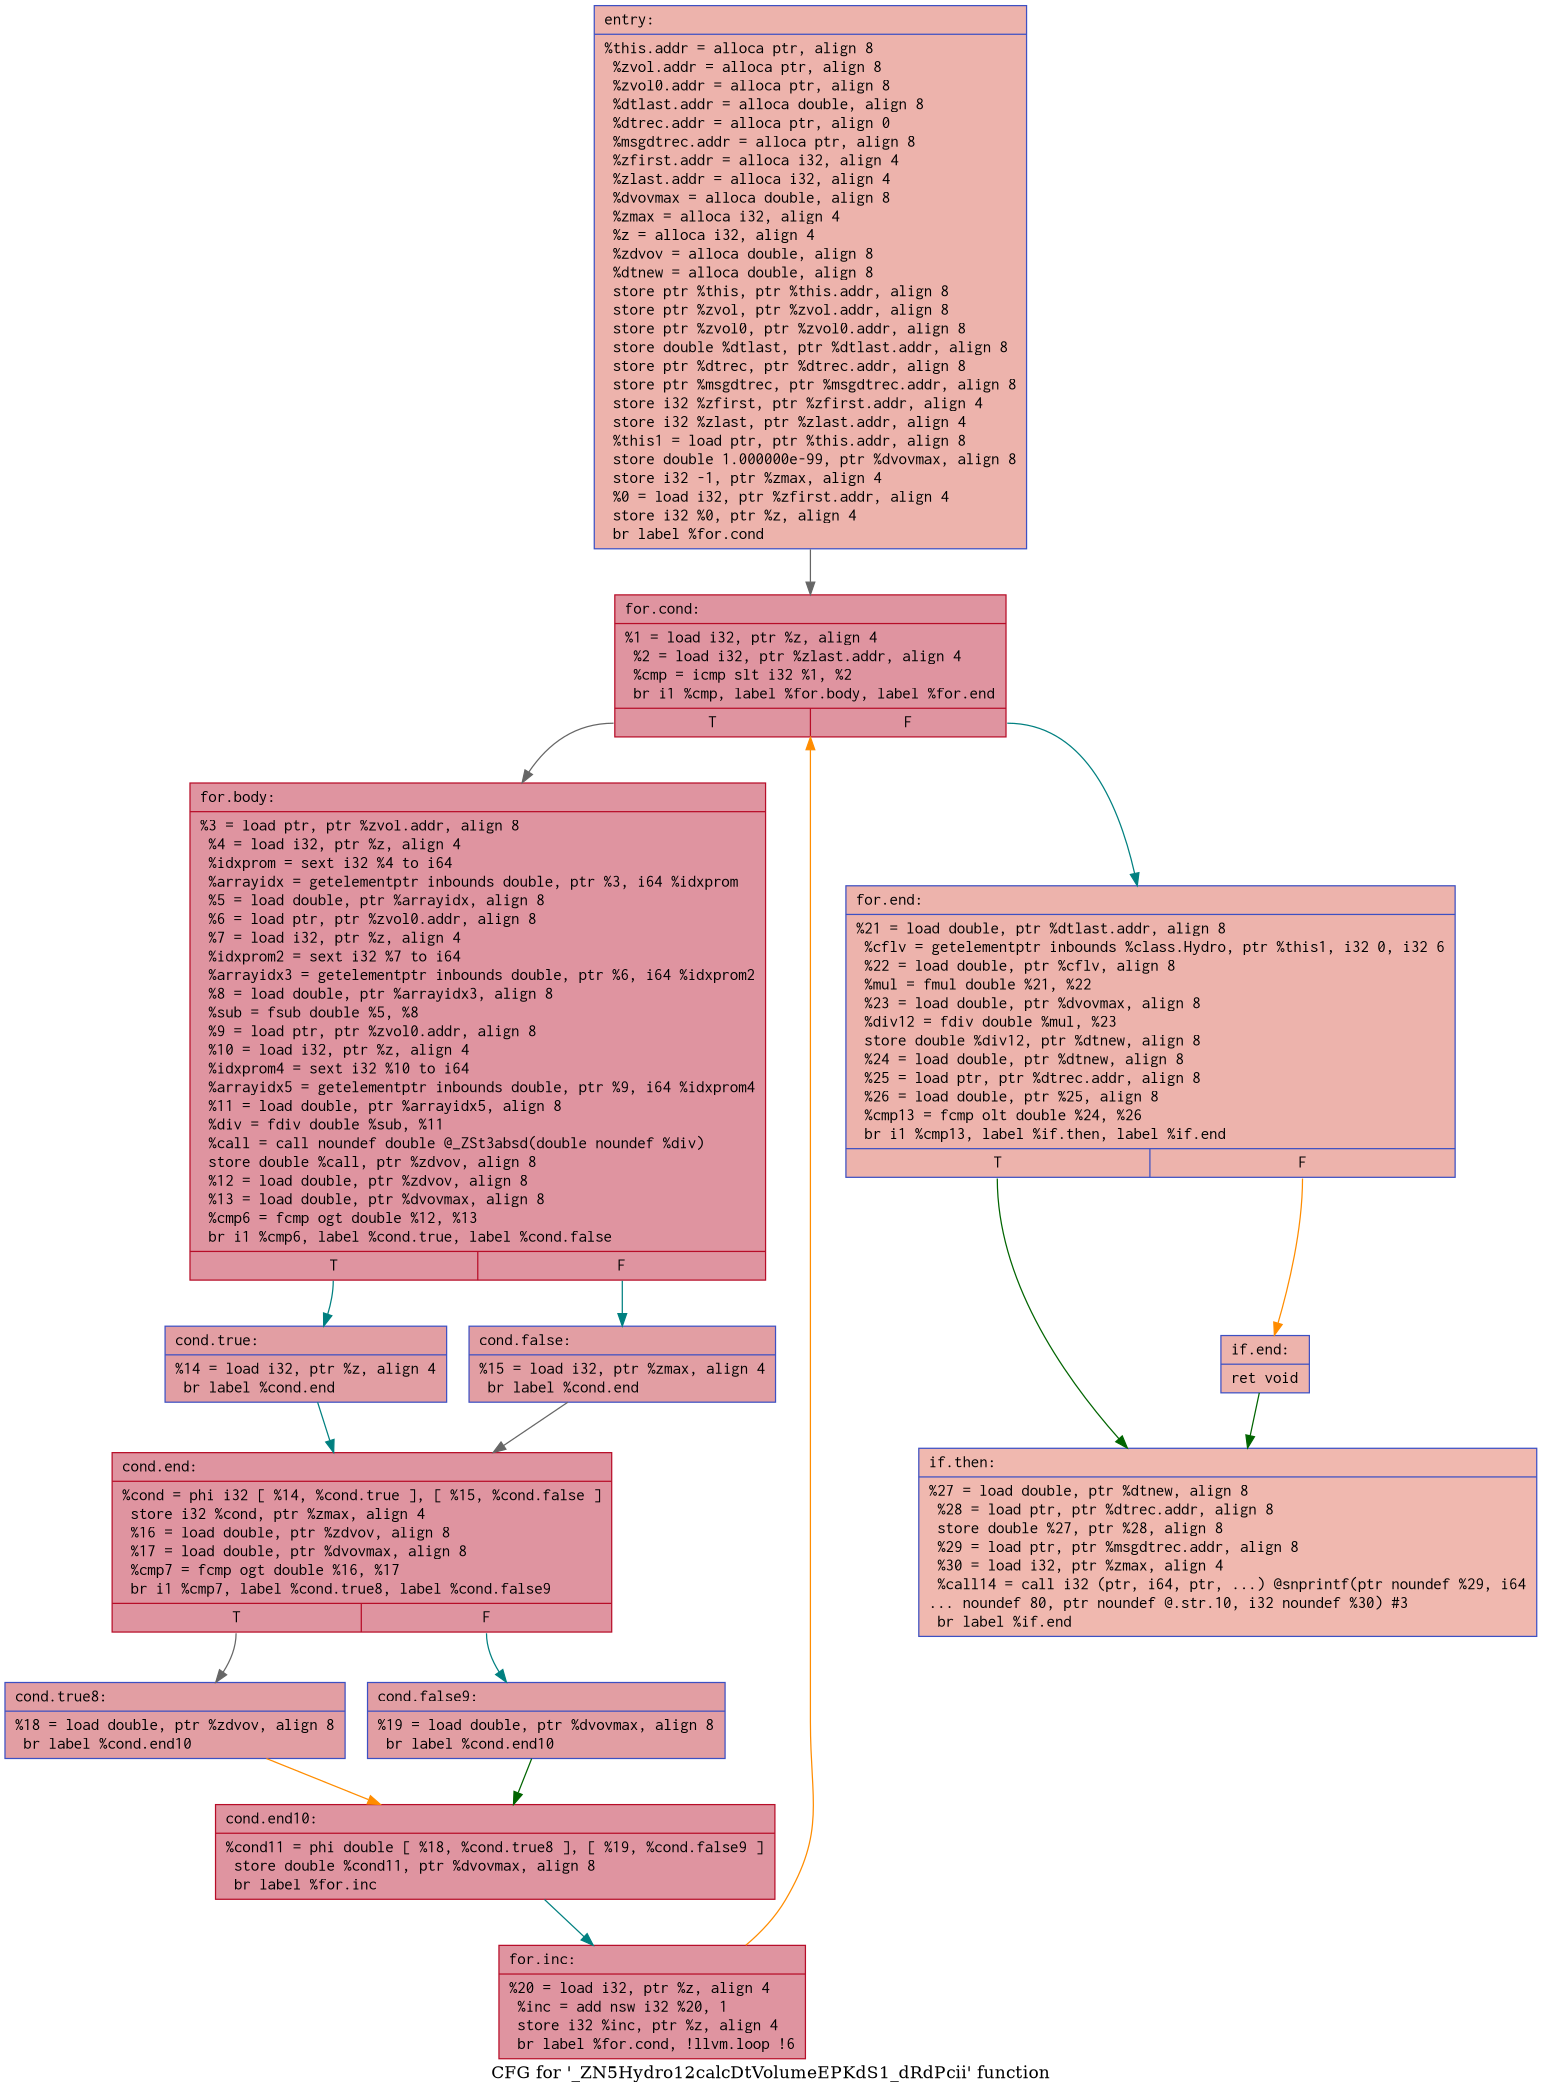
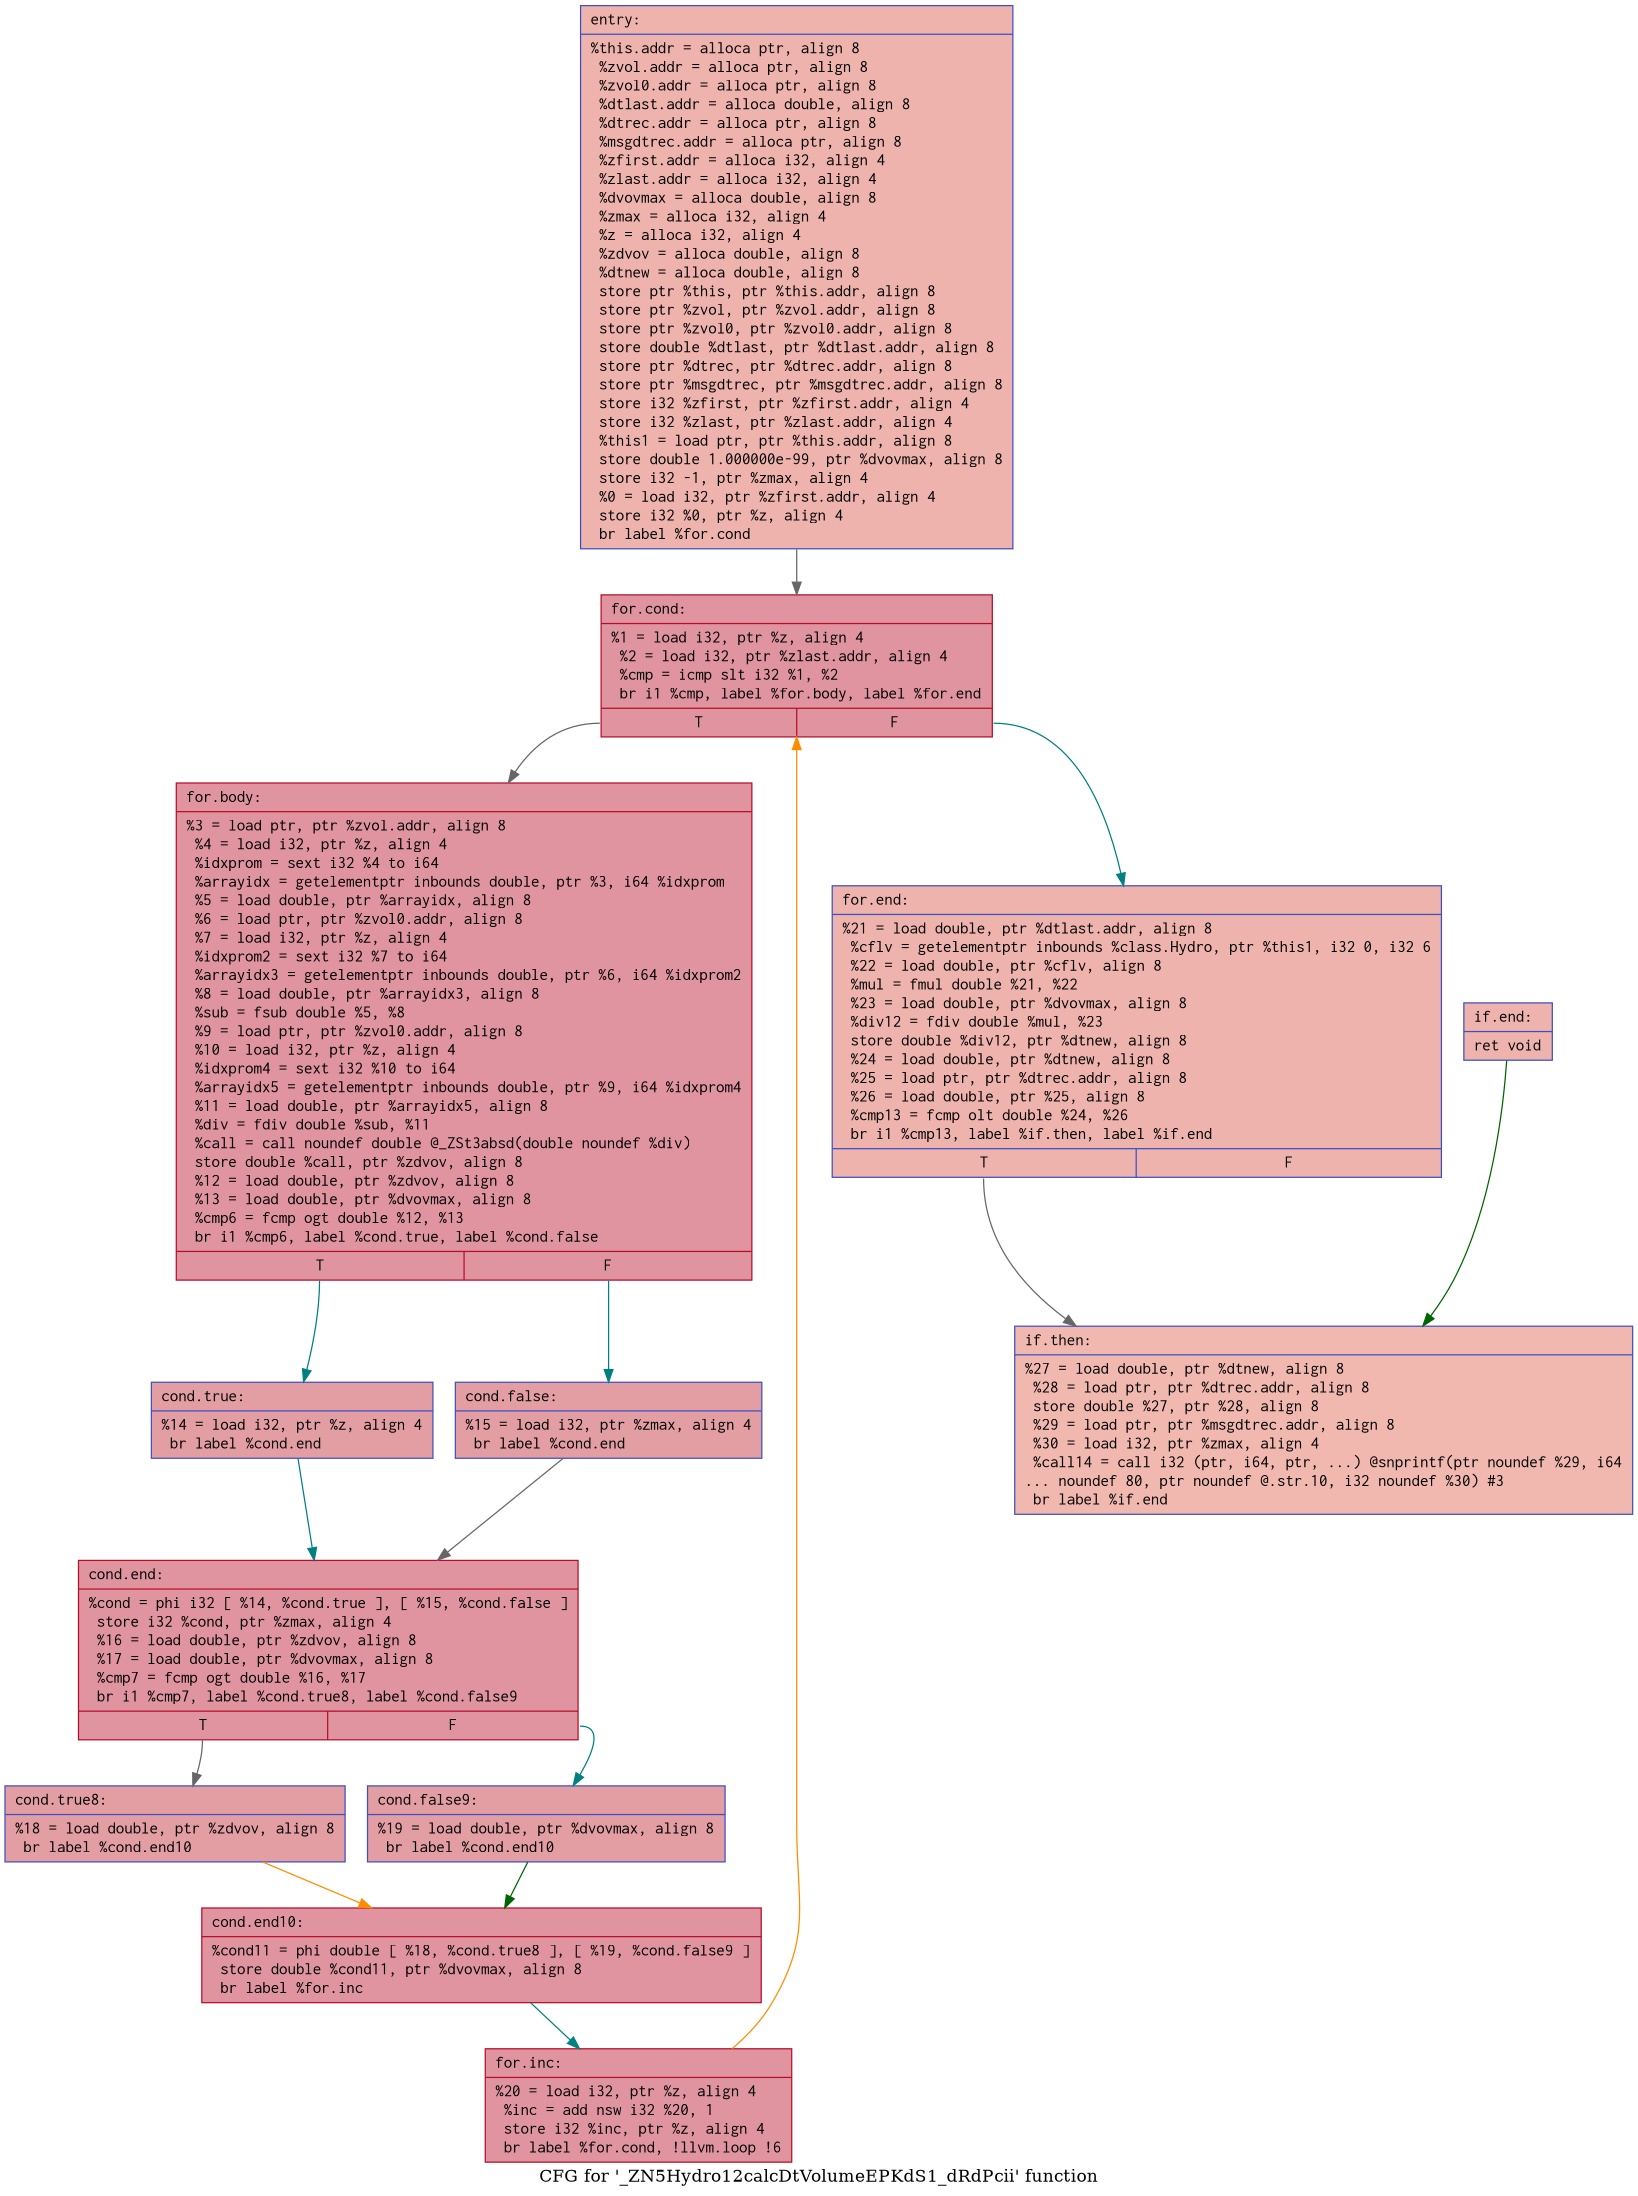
node "entry:": text "%dtrec.addr = alloca ptr, align 0" -> "%dtrec.addr = alloca ptr, align 8"
edge "for.end:" -> "if.end:": removed
edge "for.end:" -> "if.then:": color darkgreen -> gray40
